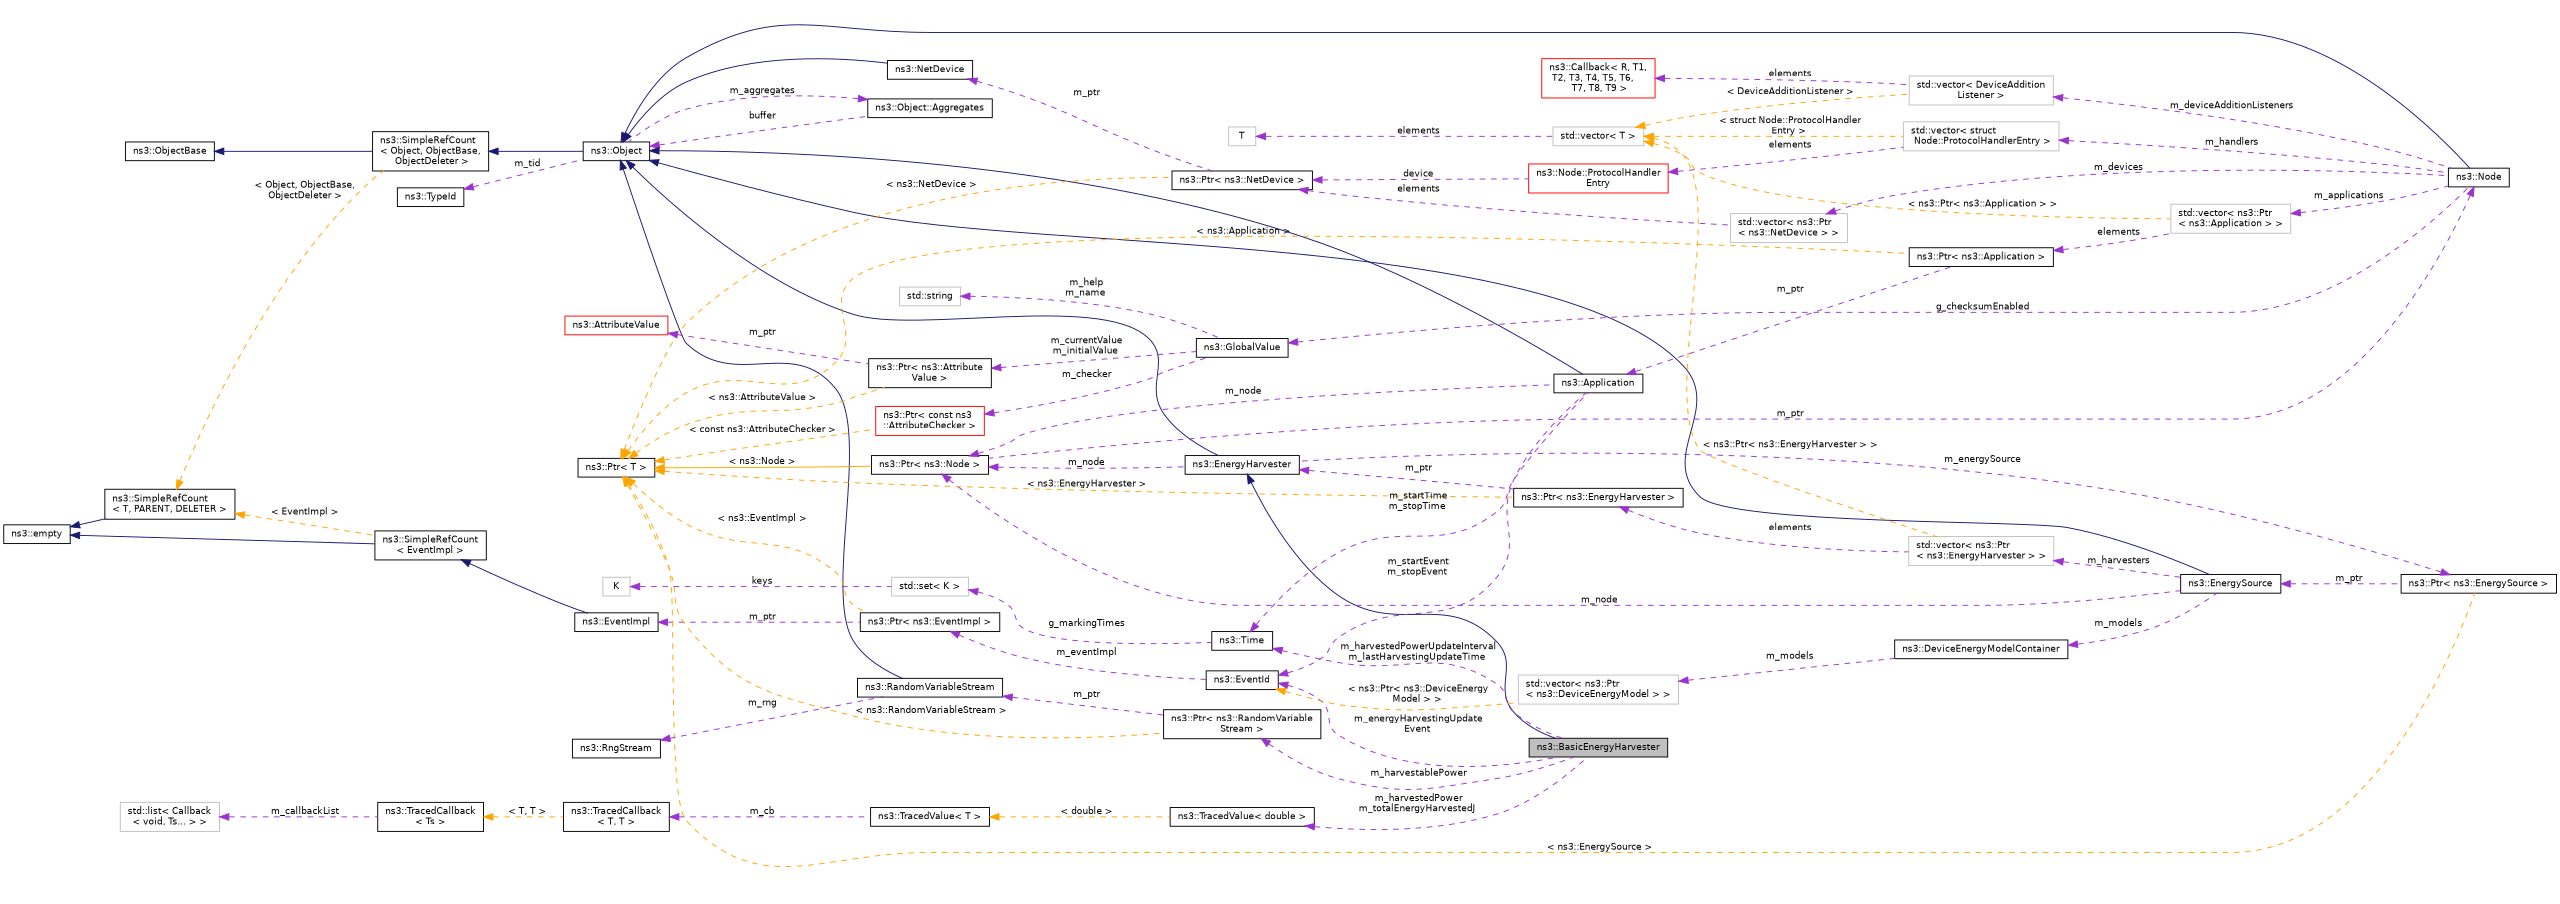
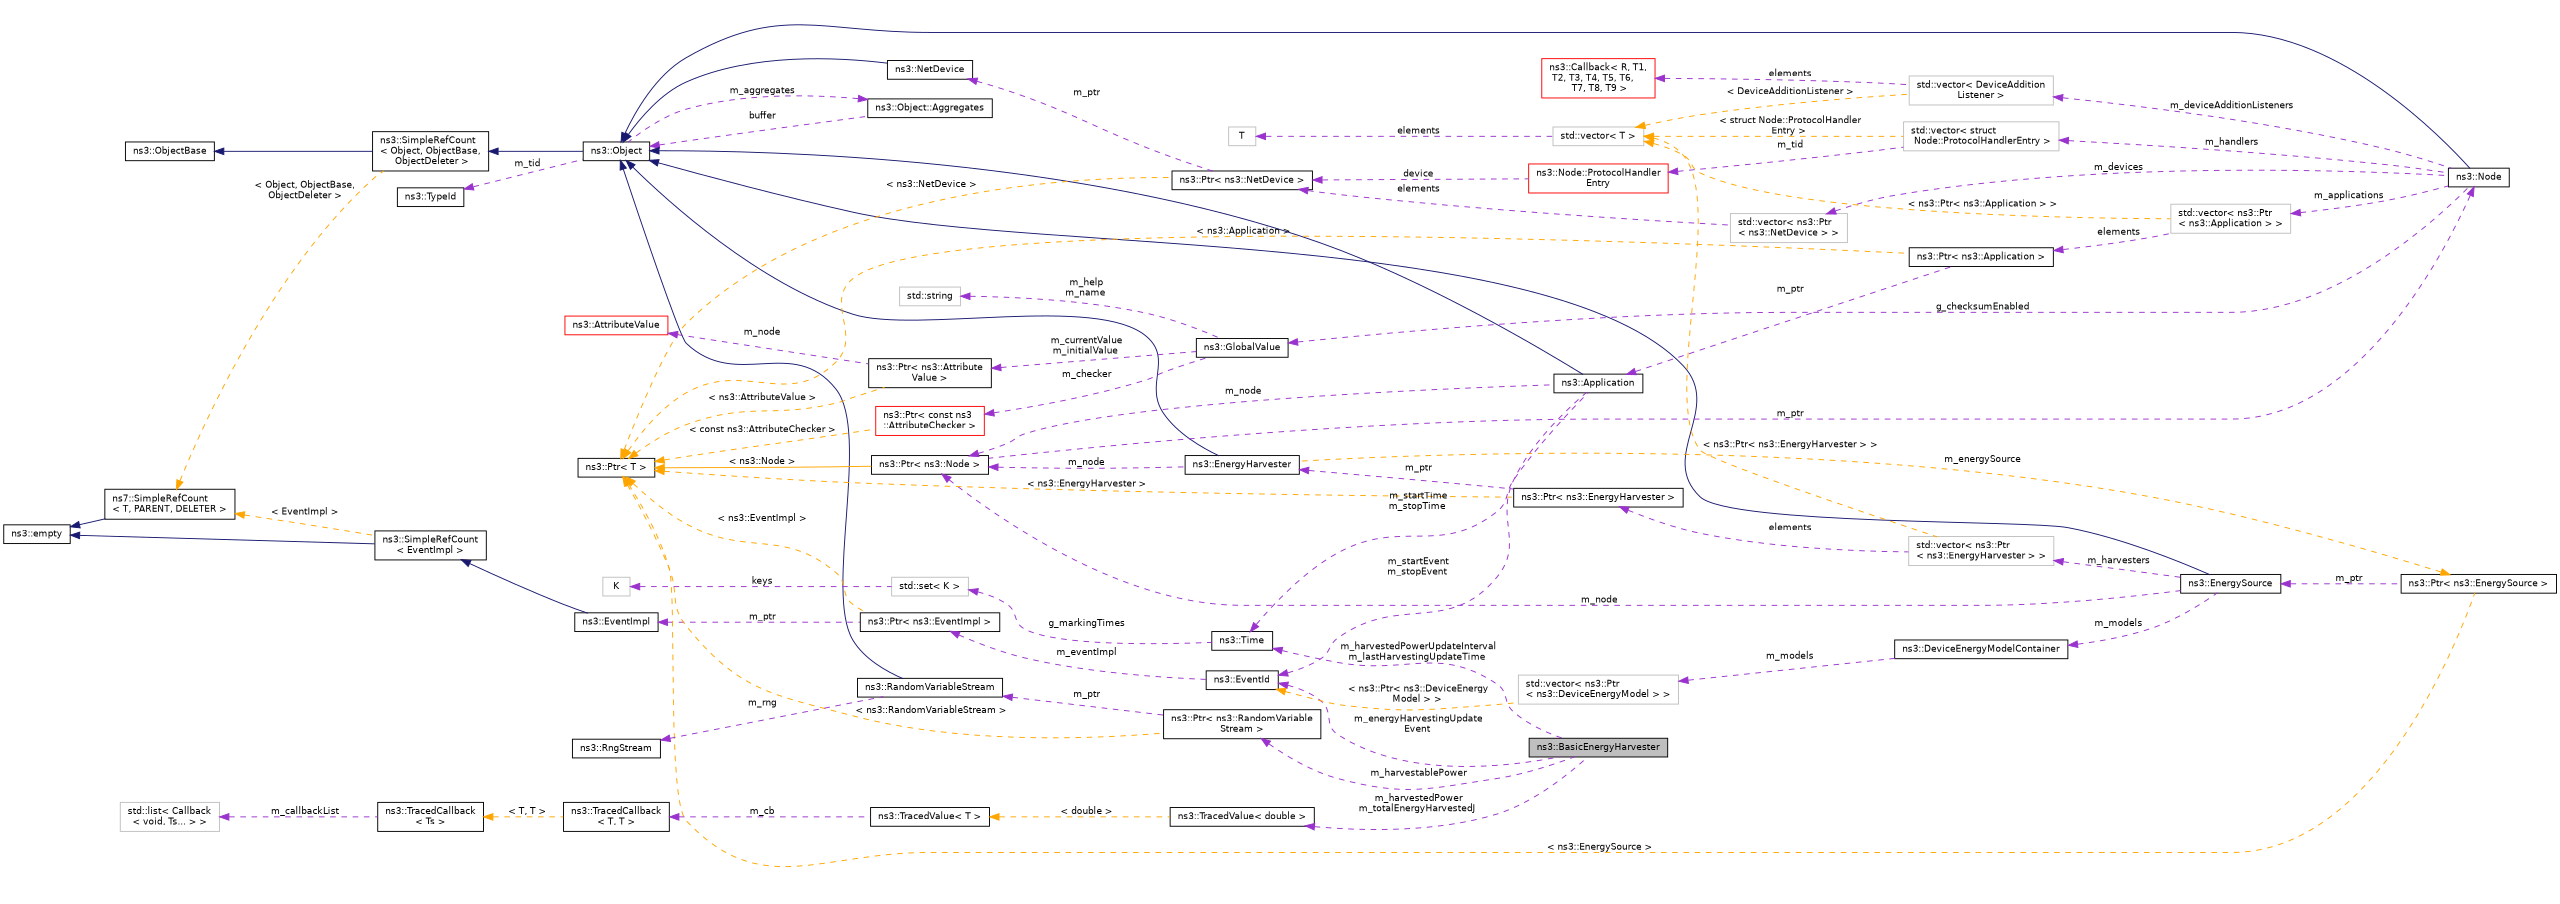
edge "std::vector< struct Node::ProtocolHandlerEntry >" -> "ns3::Node::ProtocolHandler Entry": label " elements" -> " m_tid"
edge "ns3::Ptr< ns3::Attribute Value >" -> "ns3::AttributeValue": label " m_ptr" -> " m_node"
edge "ns3::EnergyHarvester" -> "ns3::Ptr< ns3::EnergySource >": color darkorchid3 -> orange
node "ns3::SimpleRefCount < T, PARENT, DELETER >": label "ns3::SimpleRefCount < T, PARENT, DELETER >" -> "ns7::SimpleRefCount < T, PARENT, DELETER >"
edge "ns3::BasicEnergyHarvester" -> "ns3::EnergyHarvester": removed
